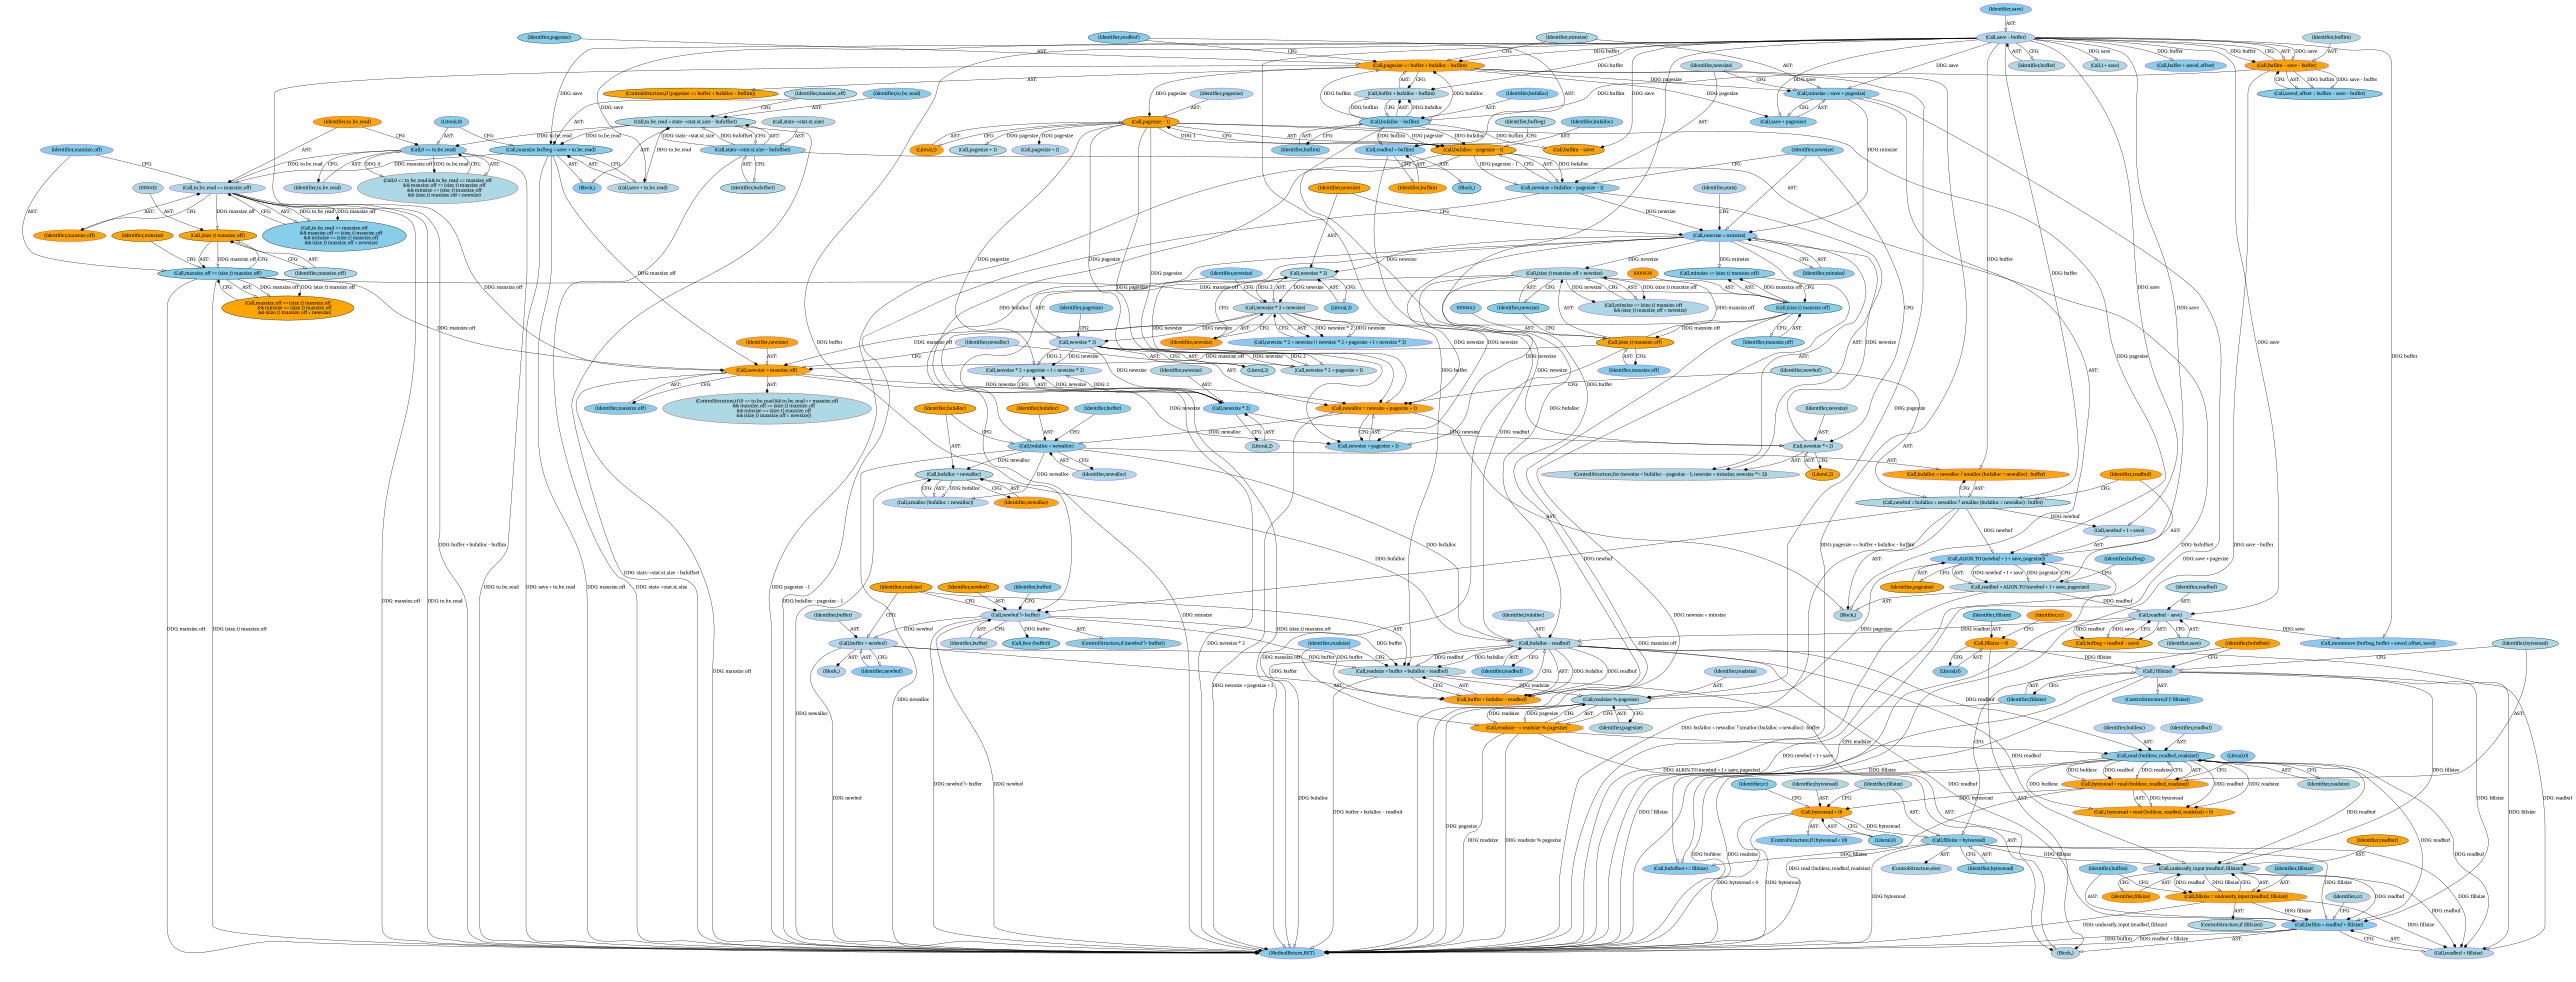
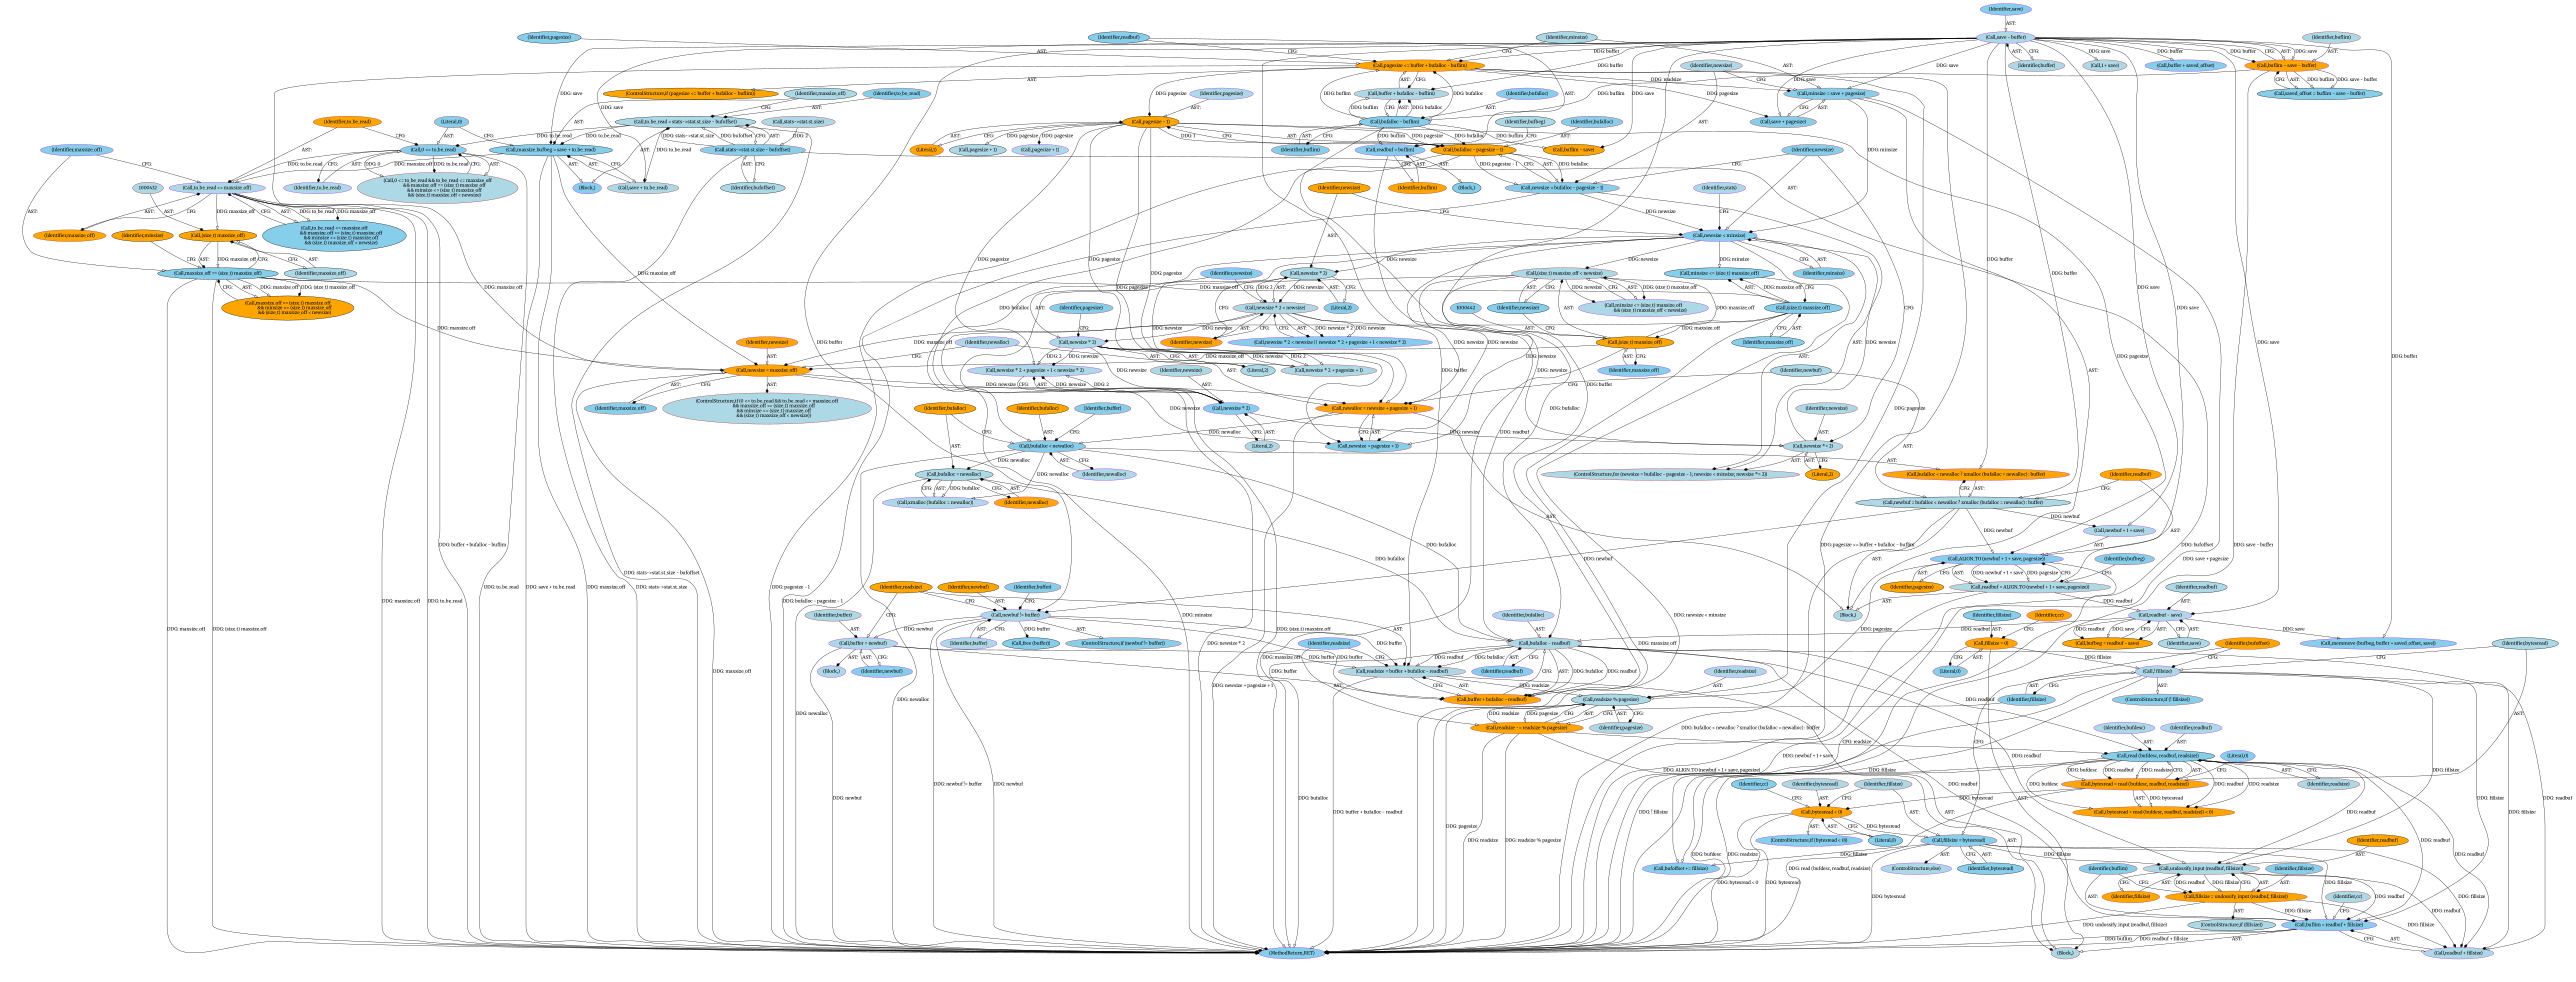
edge "(Call,pagesize <= buffer + bufalloc - buflim)" -> "(Call,minsize = save + pagesize)": label "DDG: pagesize" -> "DDG: readsize"
edge "(Literal,1)" -> "(Call,pagesize - 1)": arrowhead onormal -> diamond
edge "(Call,stats->stat.st_size)" -> "(Call,stats->stat.st_size - bufoffset)": label "AST: " -> "DDG: 2"
node "1000438": removed
